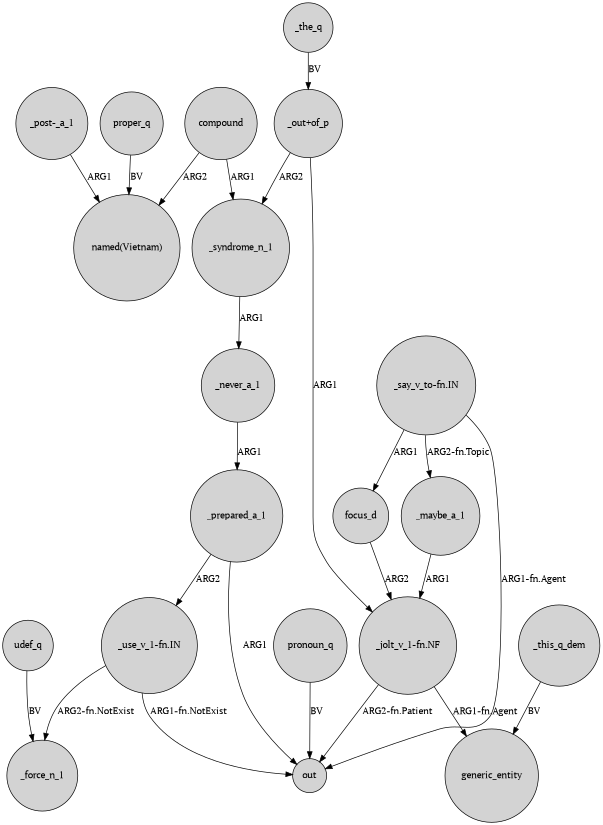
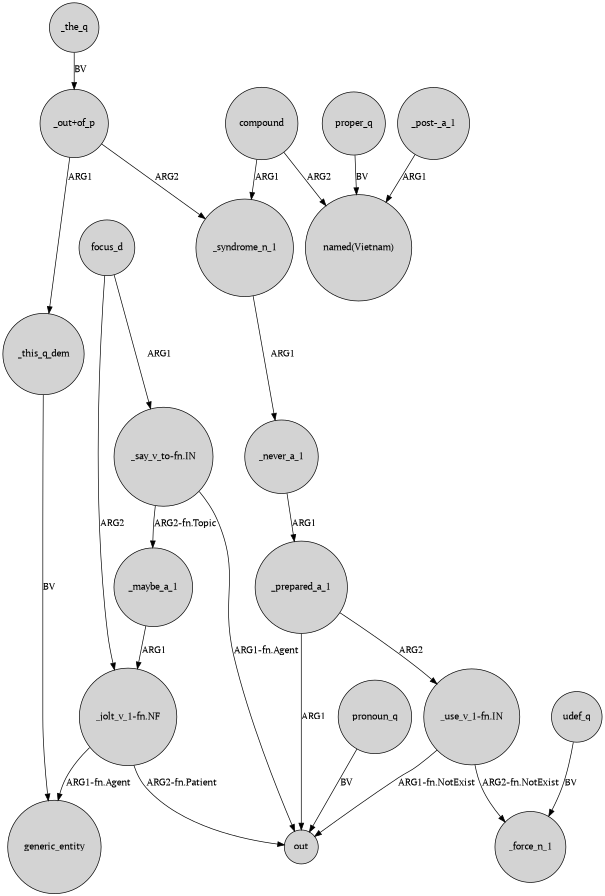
edge "_out+of_p" -> "_jolt_v_1-fn.NF": now "_out+of_p" -> "_this_q_dem"
edge "_say_v_to-fn.IN" -> "focus_d": reversed
